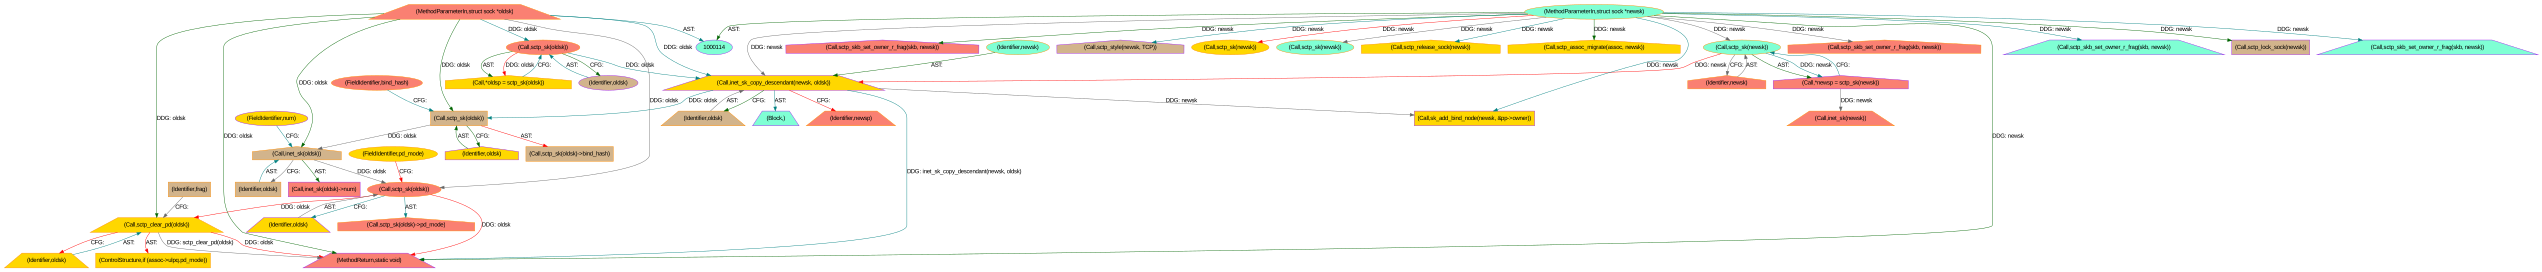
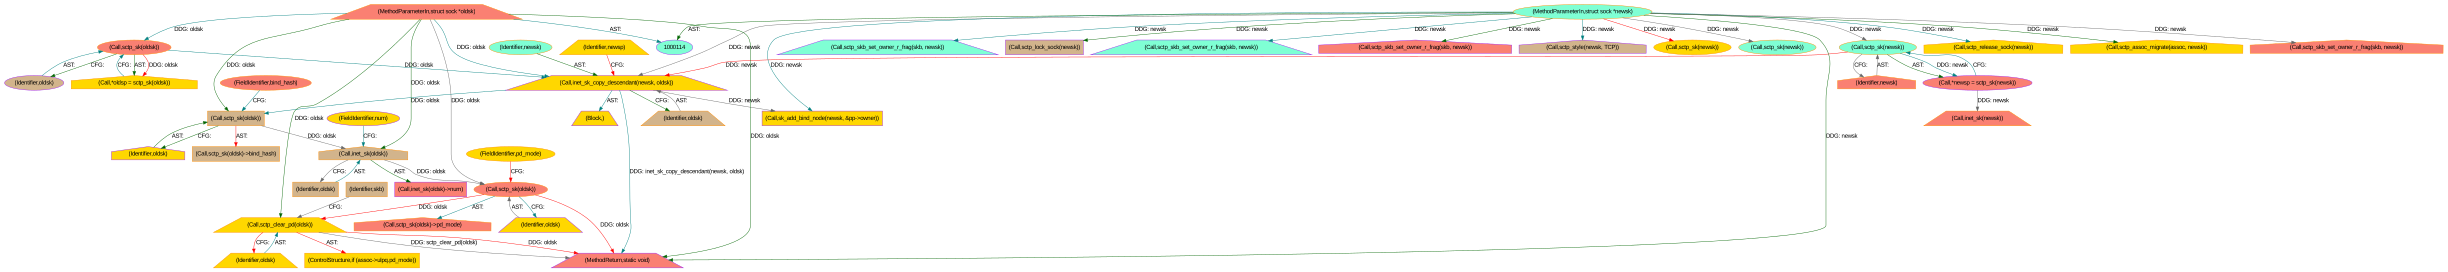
node "(Call,*newsp = sctp_sk(newsk))": shape house -> ellipse
edge "(Call,inet_sk_copy_descendant(newsk, oldsk))" -> "(Identifier,newsp)": reversed
node "(Block,)": fillcolor aquamarine -> gold
node "(Identifier,newsp)": fillcolor salmon -> gold
node "(Identifier,frag)": label "(Identifier,frag)" -> "(Identifier,skb)"
